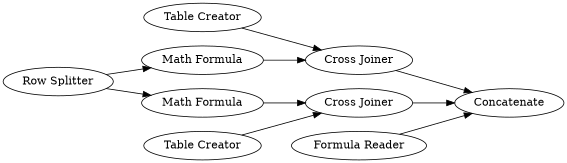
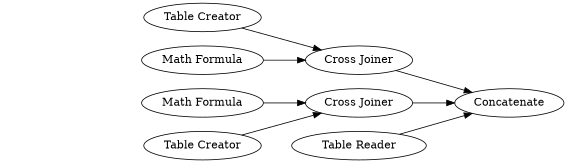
node "Row Splitter": removed
node "Formula Reader": label "Formula Reader" -> "Table Reader"
